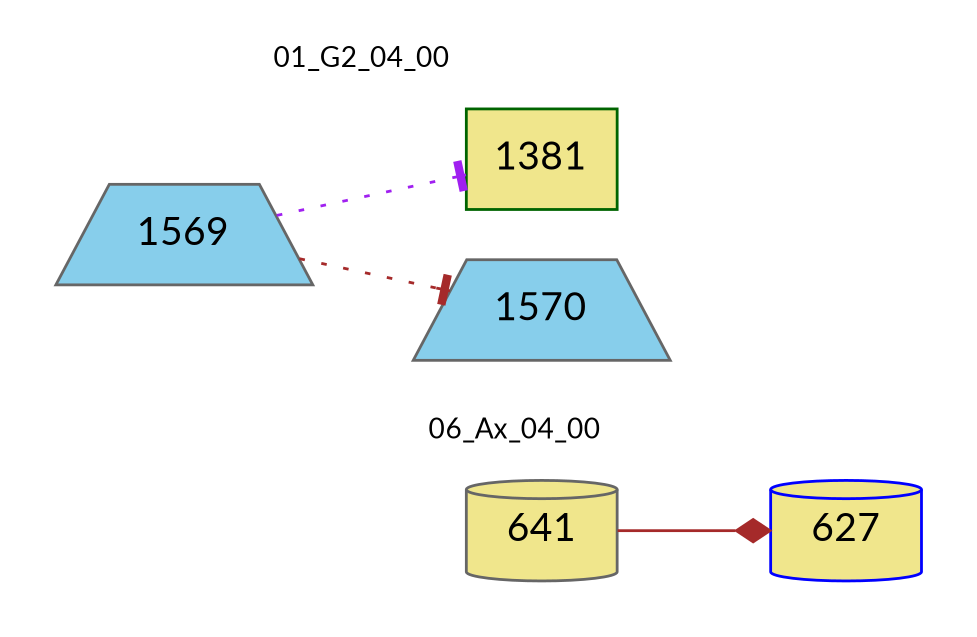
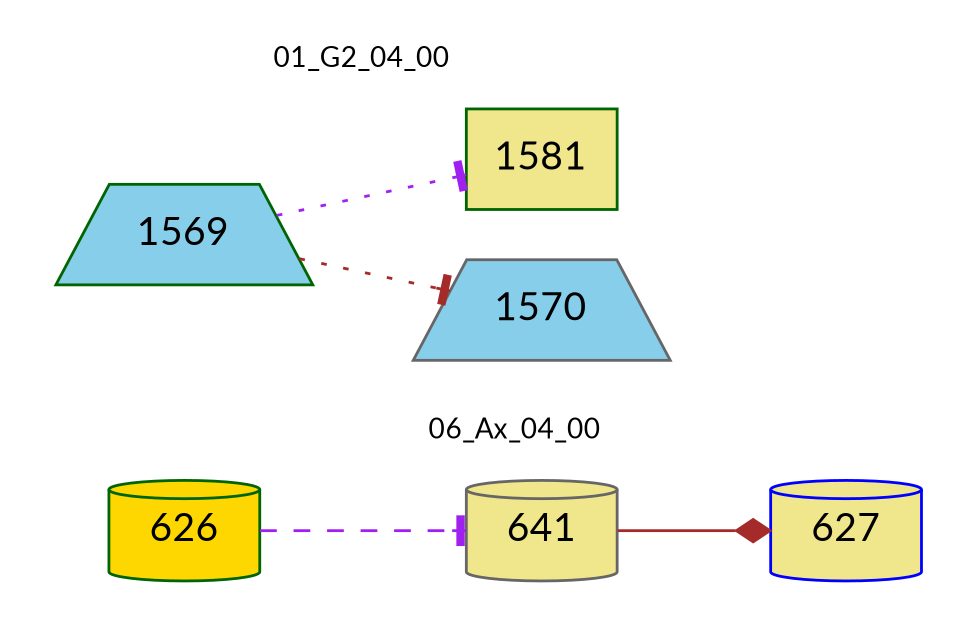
node "1381": label "1381" -> "1581"
node "1569": color gray40 -> darkgreen
node "626": added
